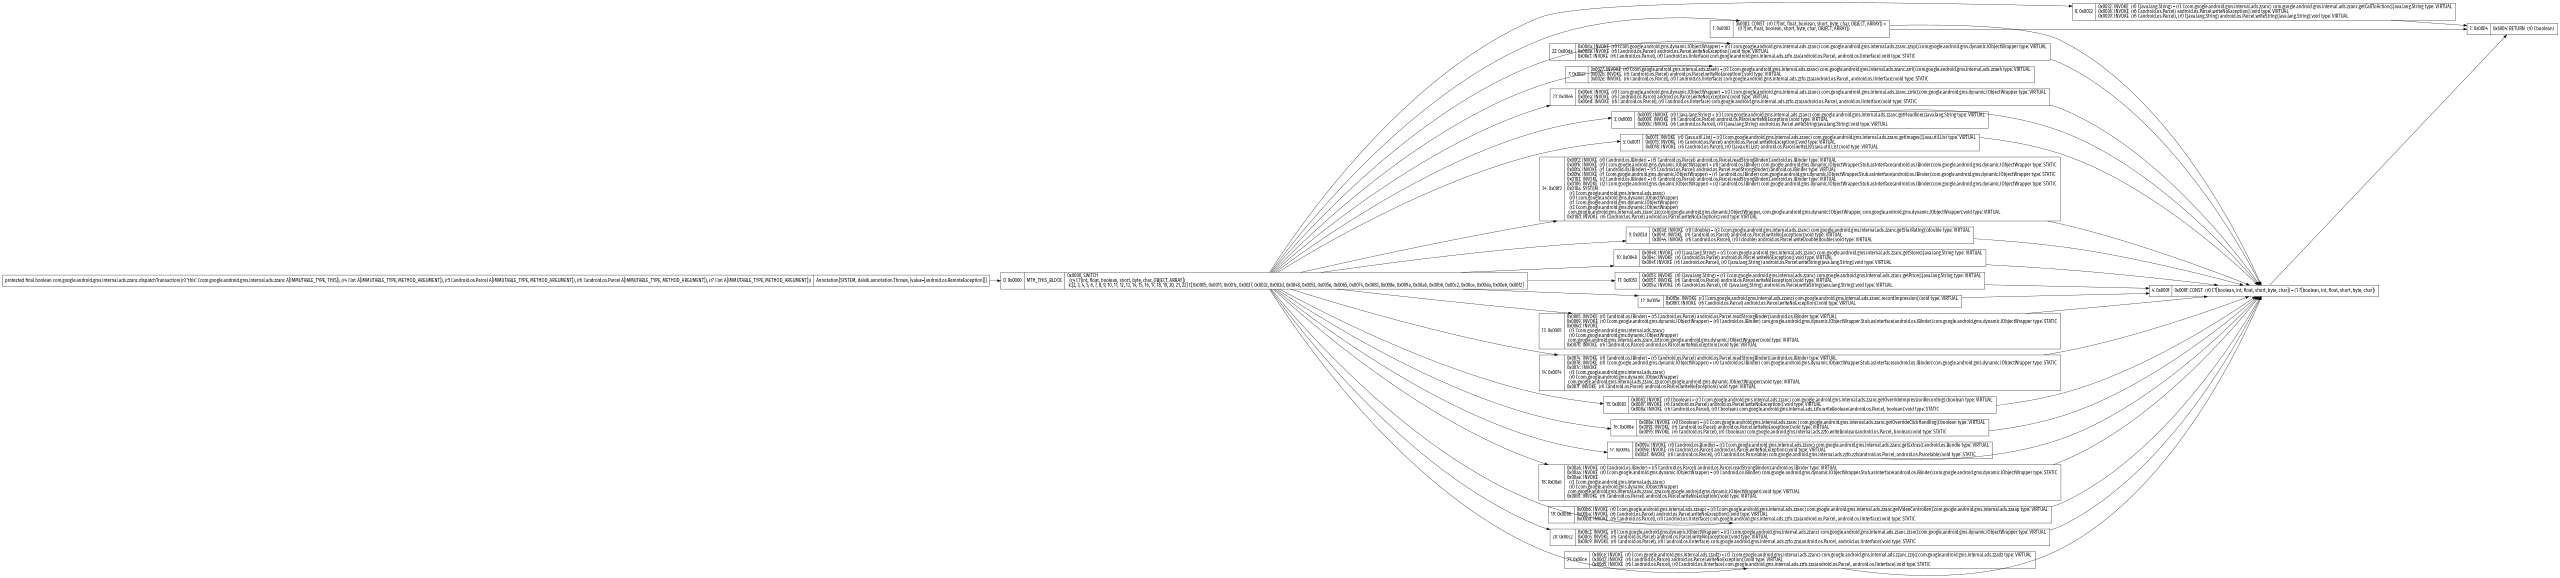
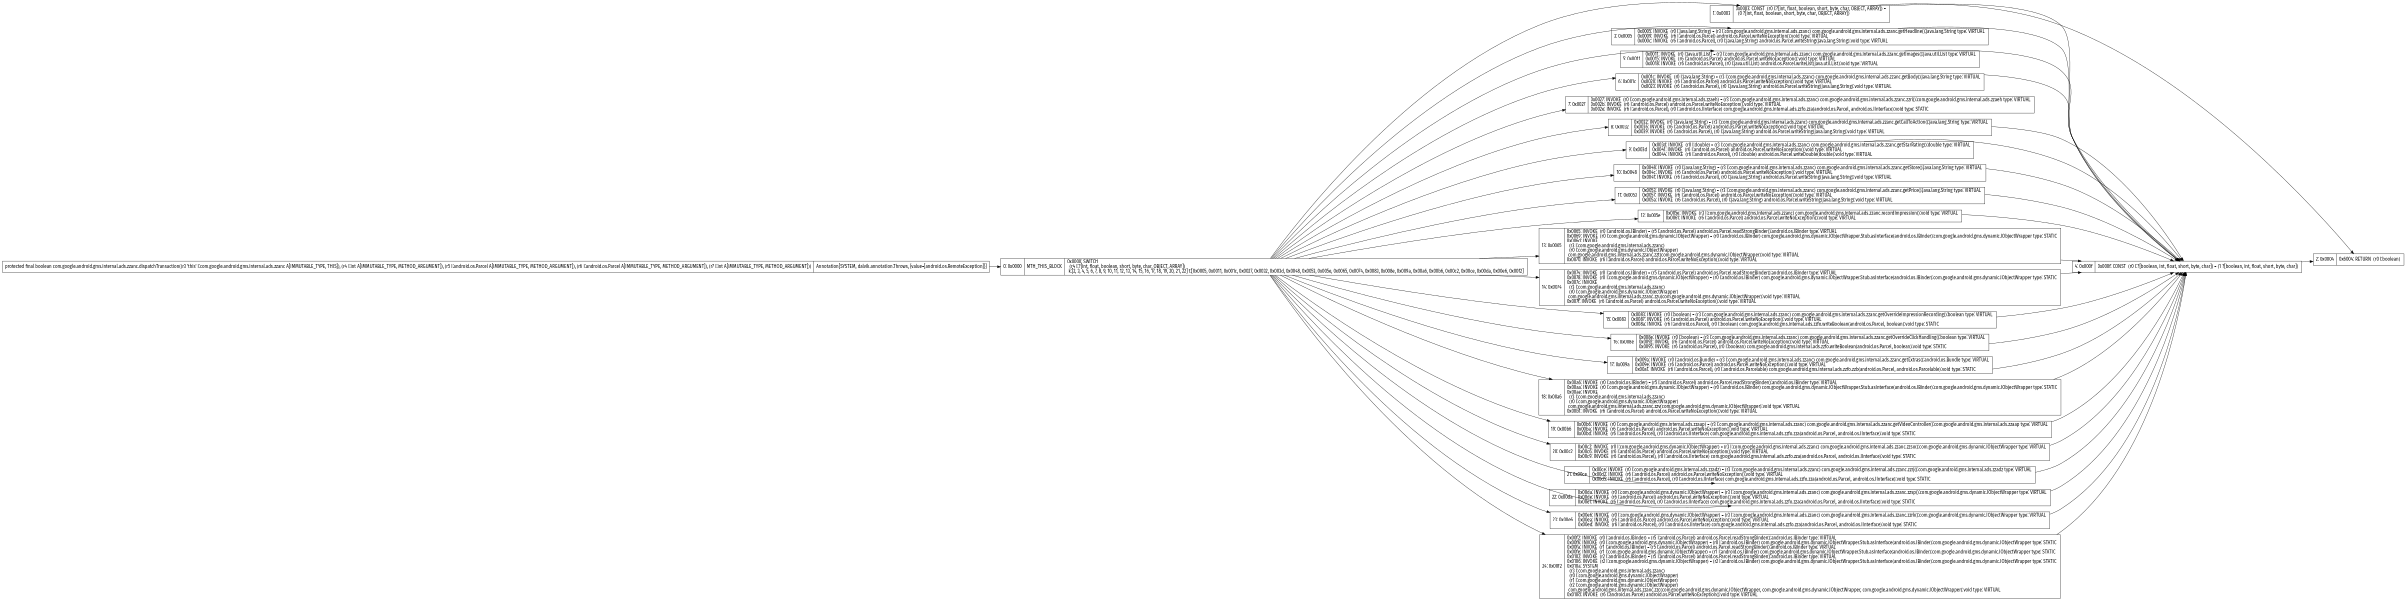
edge "8: 0x0032" -> "2: 0x0004": now "8: 0x0032" -> "4: 0x000f"
node "6: 0x001c": added
